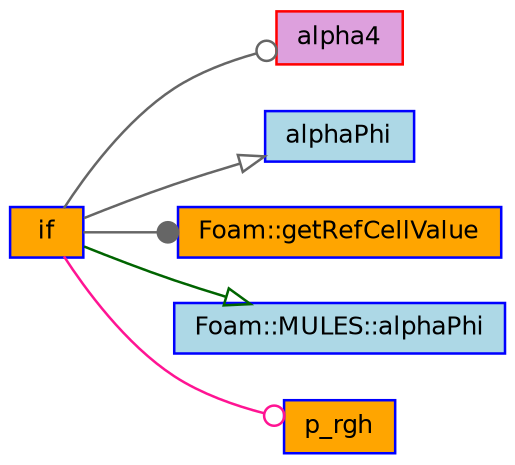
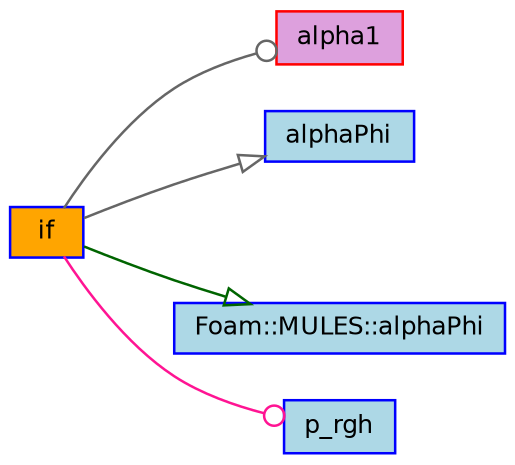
node "alpha4": label "alpha4" -> "alpha1"
node "Foam::getRefCellValue": removed
node "p_rgh": fillcolor orange -> lightblue
